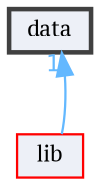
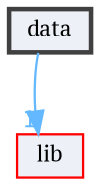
edge "lib" -> "data": reversed
